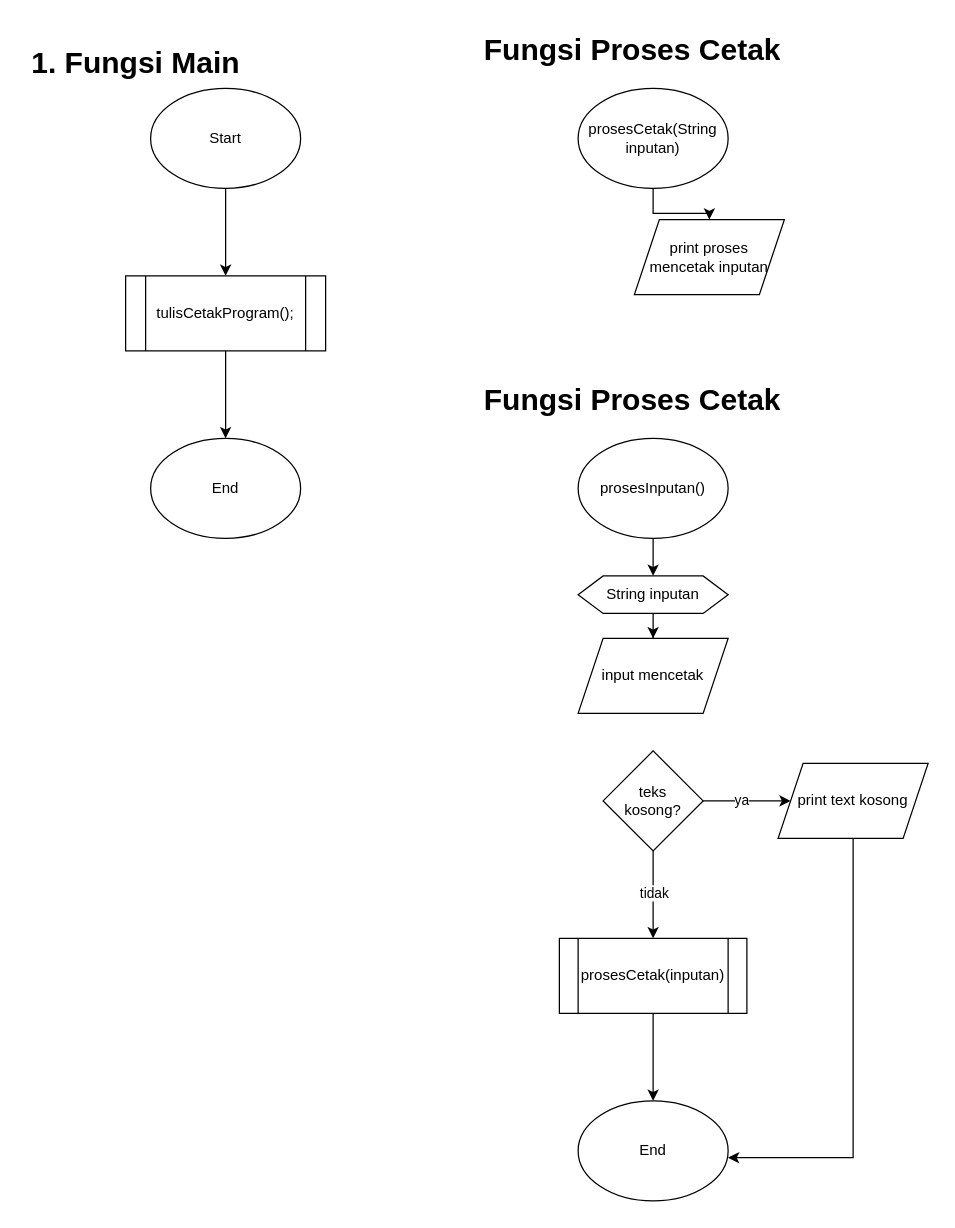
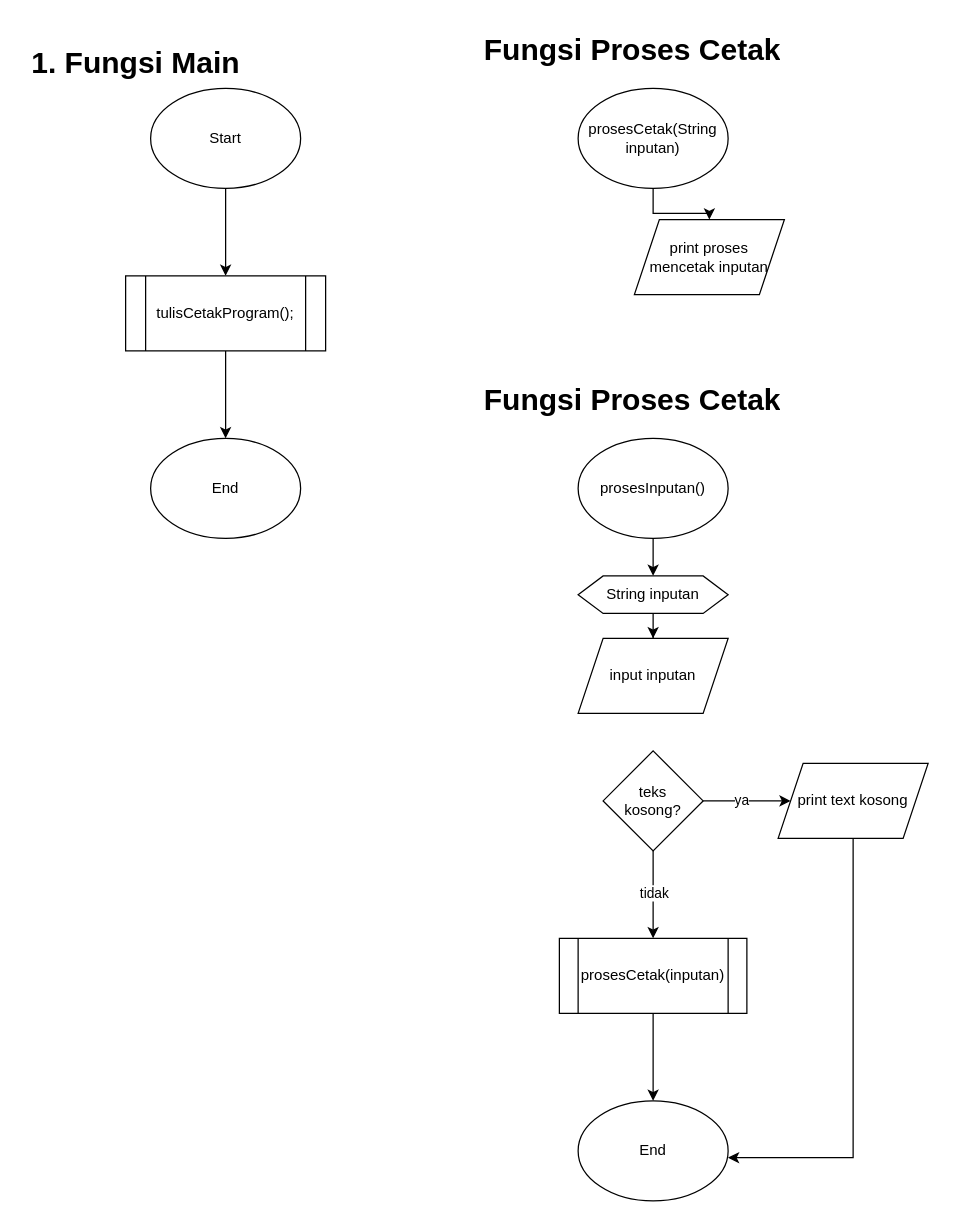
node "input mencetak": label "input mencetak" -> "input inputan"
